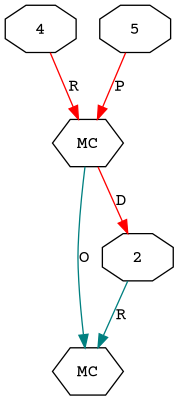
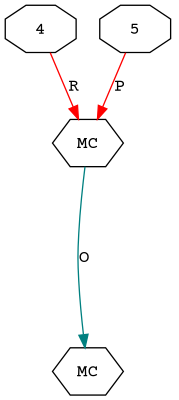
node "2": removed
